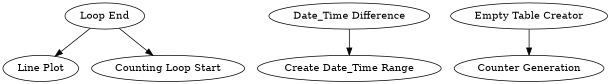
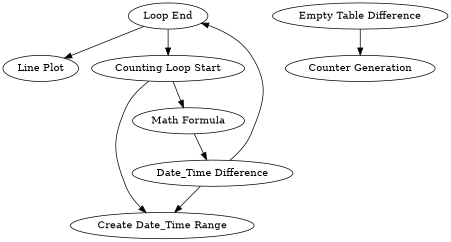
node "Empty Table Creator": label "Empty Table Creator" -> "Empty Table Difference"
edge "Date_Time Difference" -> "Loop End": added
node "Math Formula": added
edge "Counting Loop Start" -> "Create Date_Time Range": added
